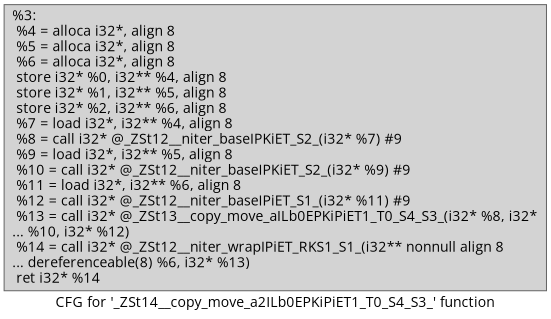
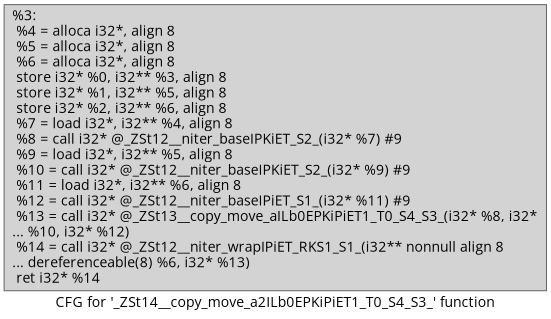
node "%3:": text "store i32* %0, i32** %4, align 8" -> "store i32* %0, i32** %3, align 8"
